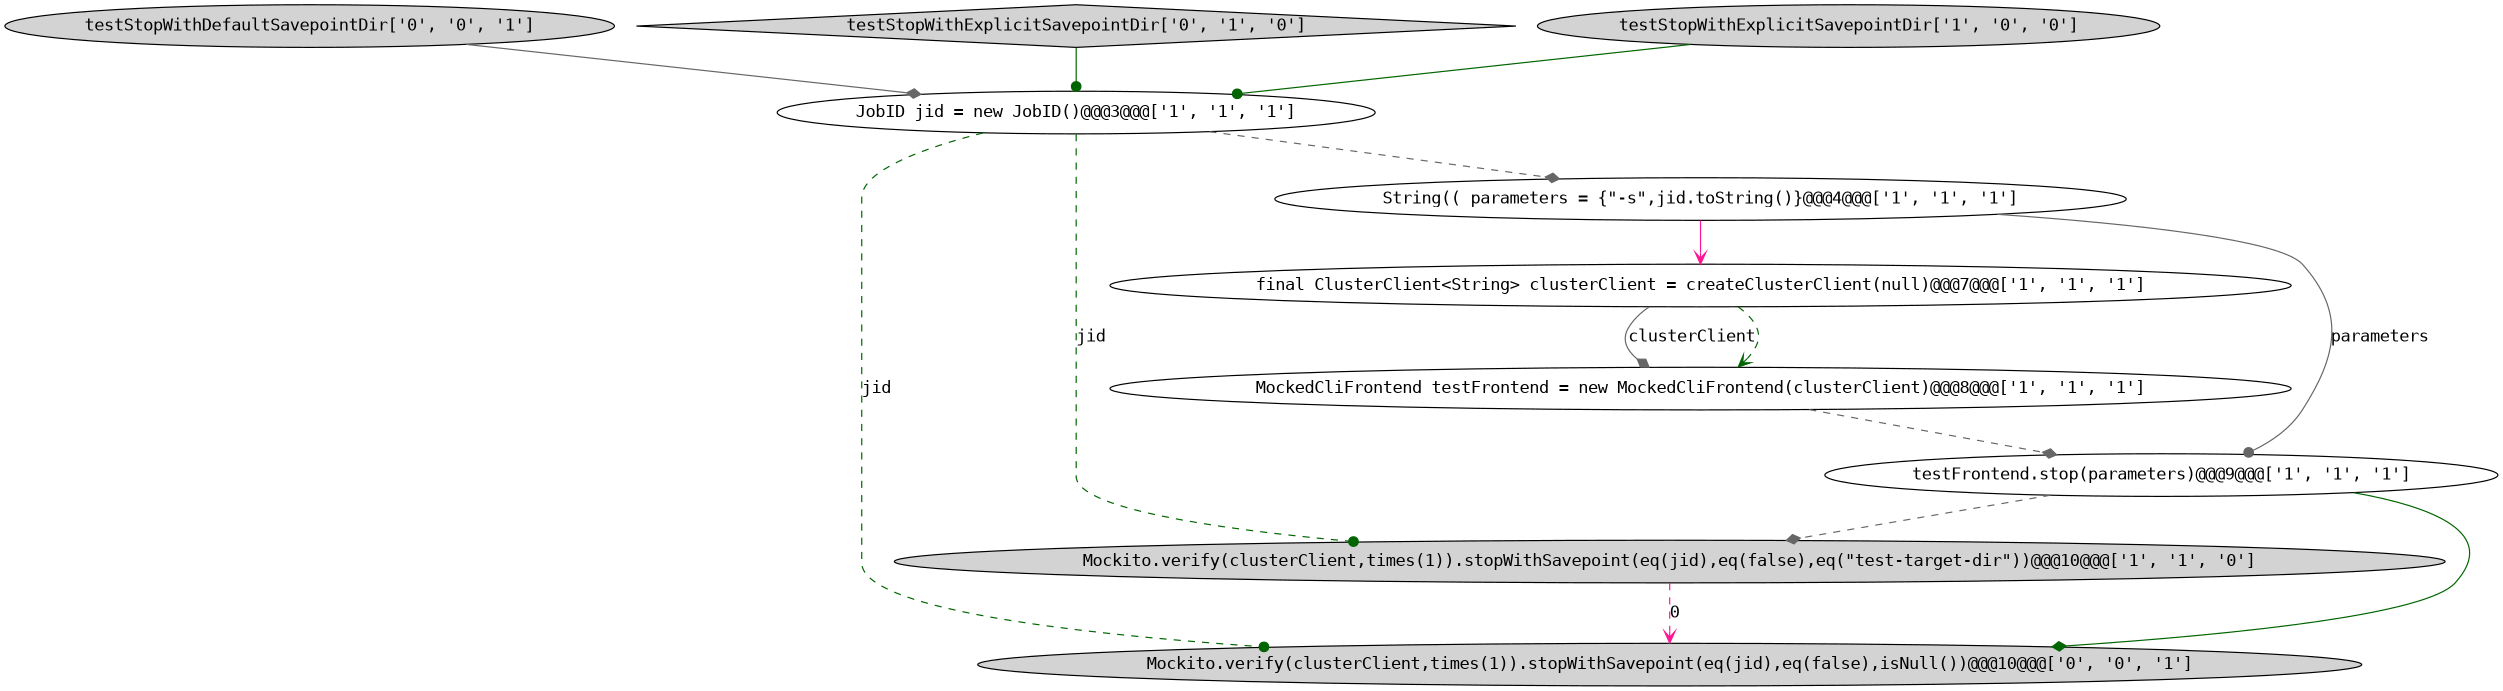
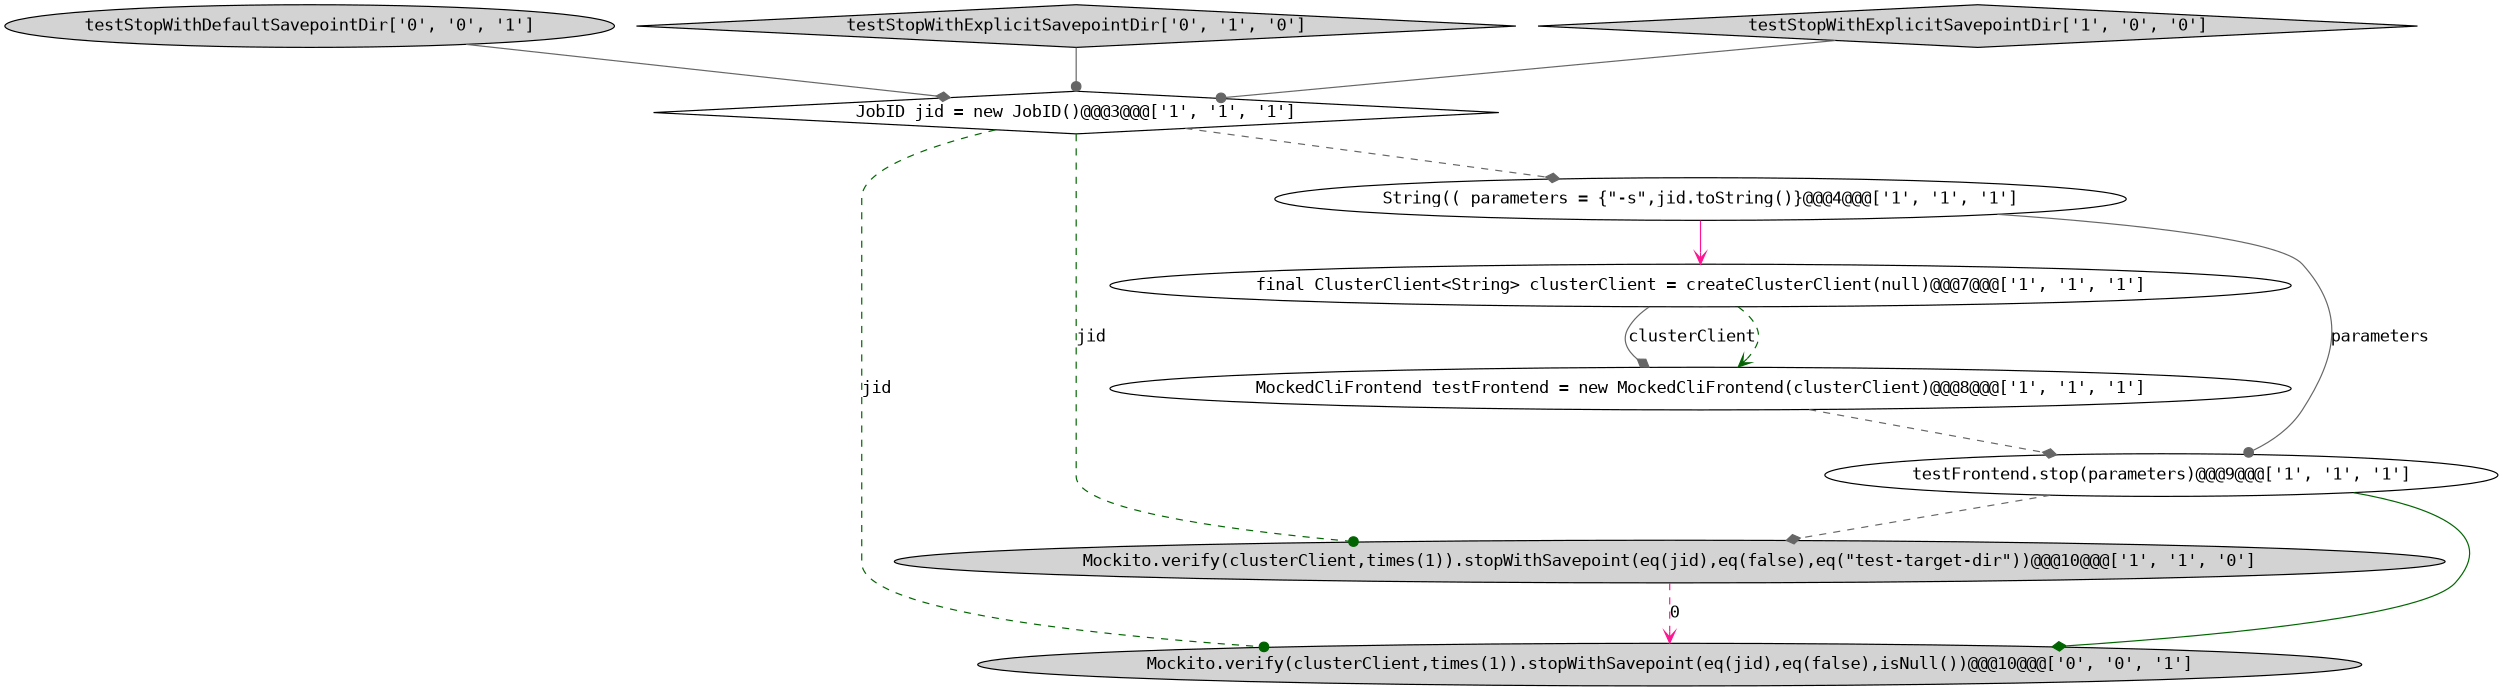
node "testStopWithExplicitSavepointDir['1', '0', '0']": shape ellipse -> diamond
edge "testStopWithExplicitSavepointDir['0', '1', '0']" -> "JobID jid = new JobID()@@@3@@@['1', '1', '1']": color darkgreen -> gray40
edge "testStopWithExplicitSavepointDir['1', '0', '0']" -> "JobID jid = new JobID()@@@3@@@['1', '1', '1']": color darkgreen -> gray40
node "JobID jid = new JobID()@@@3@@@['1', '1', '1']": shape ellipse -> diamond
